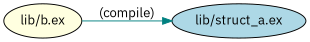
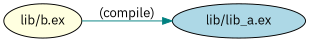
node "lib/struct_a.ex": label "lib/struct_a.ex" -> "lib/lib_a.ex"
